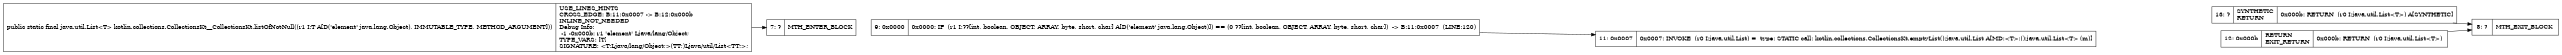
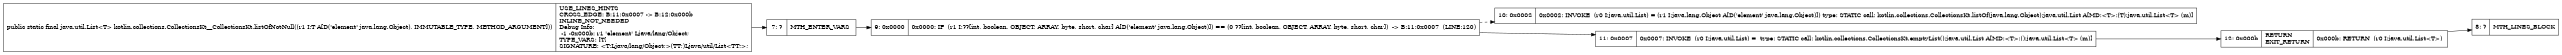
node "13: ?": removed
node "10: 0x0002": added
node "7: ?": text "MTH_ENTER_BLOCK" -> "MTH_ENTER_VARS"
node "8: ?": text "MTH_EXIT_BLOCK" -> "MTH_LINES_BLOCK"
edge "7: ?" -> "9: 0x0000": added
edge "11: 0x0007" -> "12: 0x000b": added
